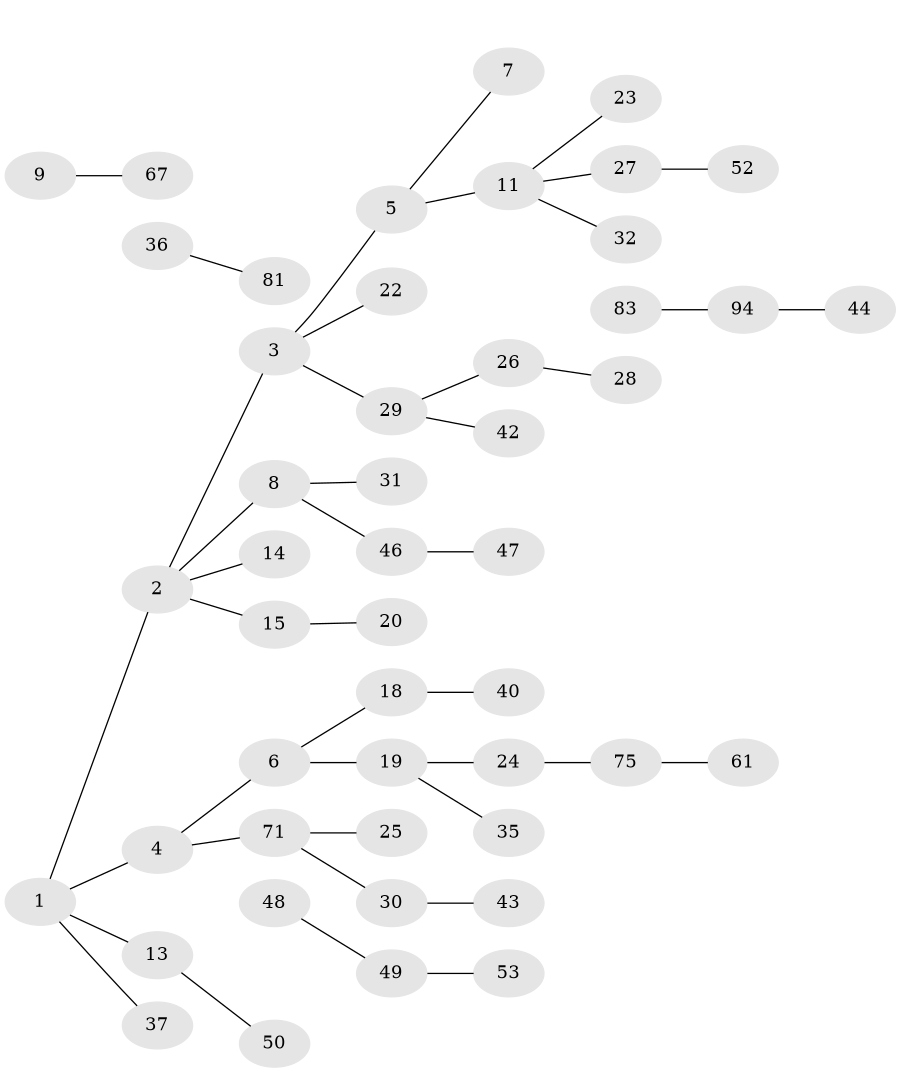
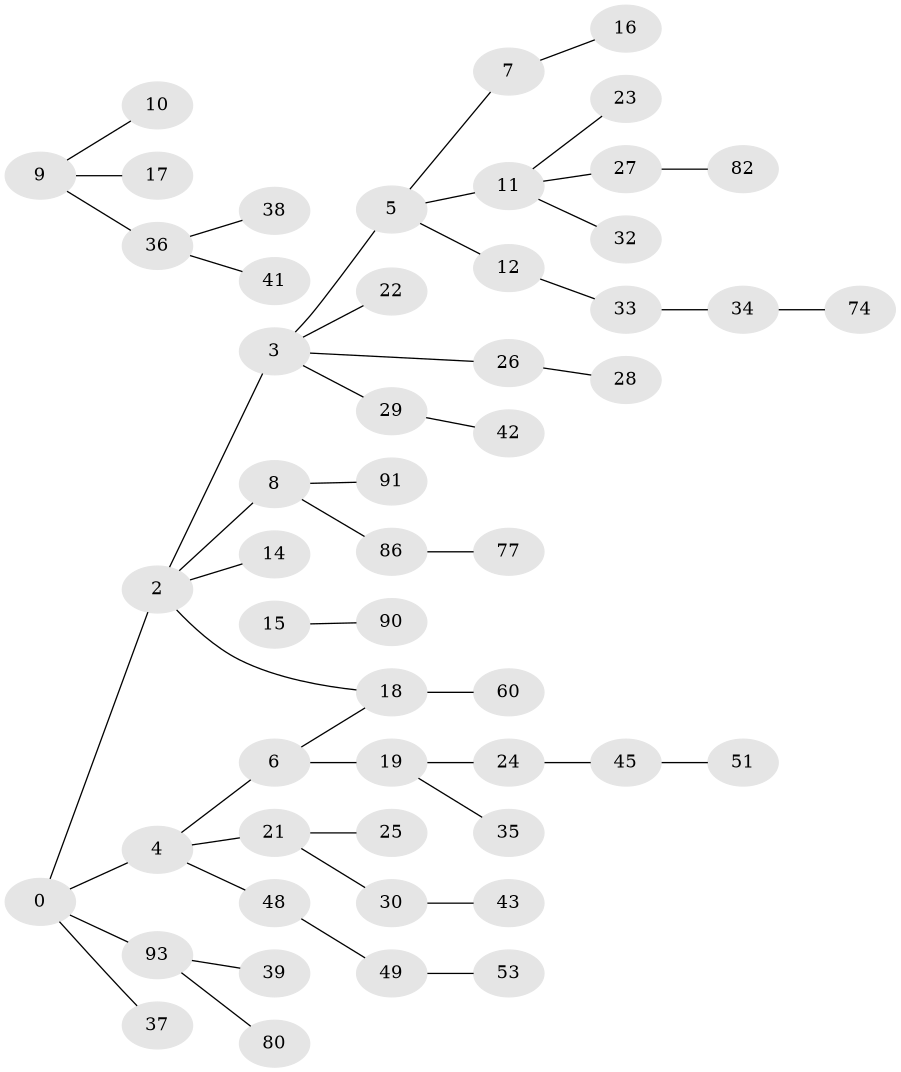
node "16": added
node "10": added
node "52": label "52" -> "82"
node "67": label "67" -> "17"
edge "9" -- "36": added
node "38": added
node "12": added
node "81": label "81" -> "41"
node "83": label "83" -> "33"
node "94": label "94" -> "34"
node "44": label "44" -> "74"
edge "26" -- "29": now "26" -- "3"
node "31": label "31" -> "91"
node "46": label "46" -> "86"
node "47": label "47" -> "77"
edge "2" -- "15": now "2" -- "18"
node "20": label "20" -> "90"
node "40": label "40" -> "60"
node "75": label "75" -> "45"
node "61": label "61" -> "51"
node "71": label "71" -> "21"
edge "4" -- "48": added
node "1": label "1" -> "0"
node "13": label "13" -> "93"
node "39": added
node "50": label "50" -> "80"
